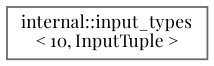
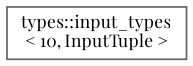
node "internal::input_types < 10, InputTuple >": label "internal::input_types < 10, InputTuple >" -> "types::input_types < 10, InputTuple >"
